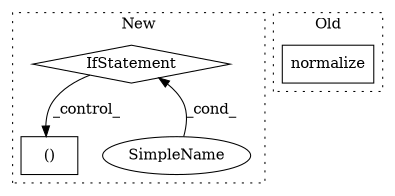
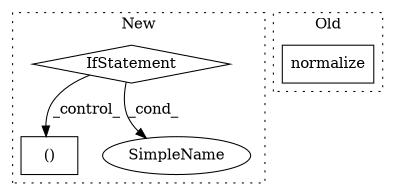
edge "SimpleName" -> "IfStatement": reversed
